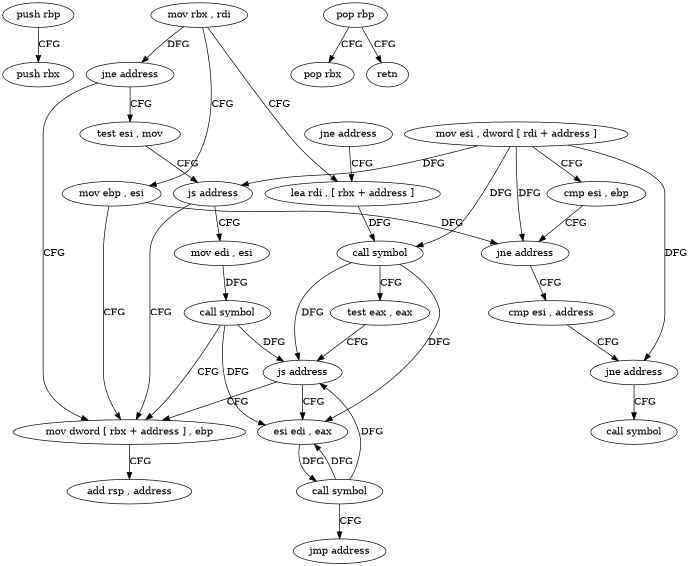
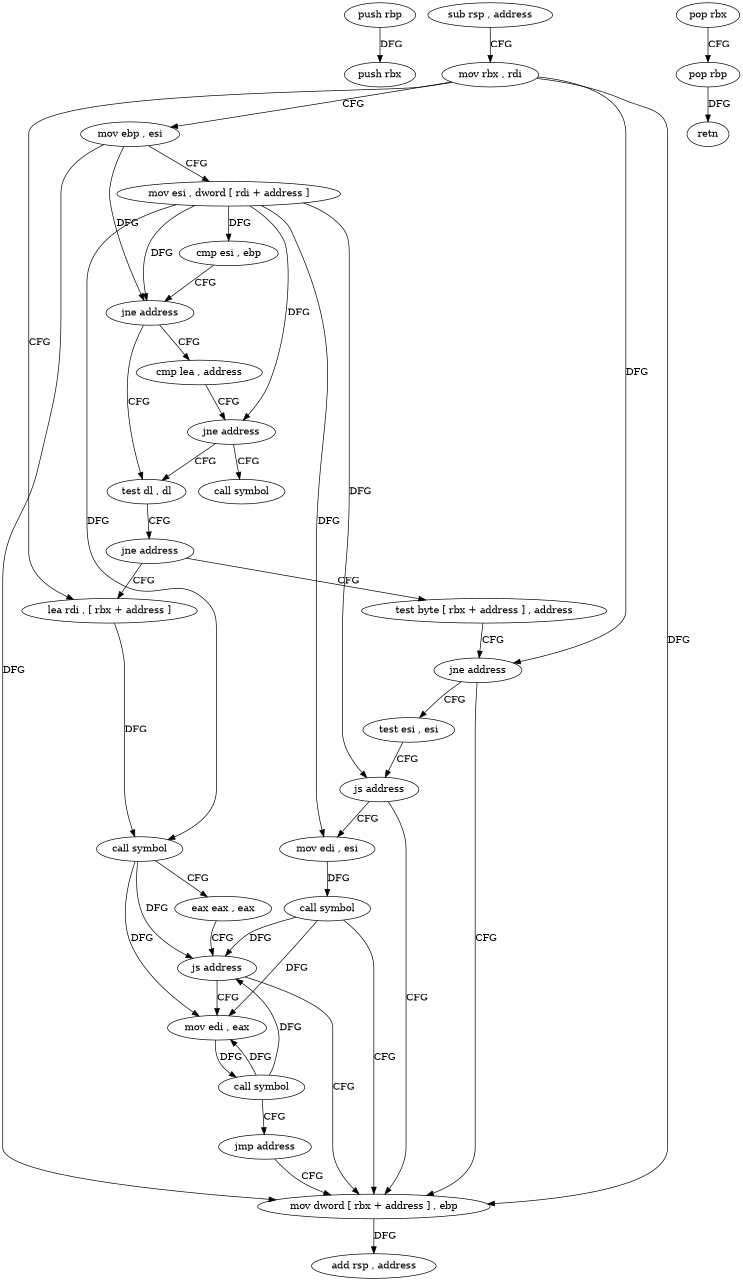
node "sub rsp , address": added
edge "pop rbp" -> "pop rbx": reversed
edge "push rbp" -> "push rbx": label "CFG" -> "DFG"
edge "pop rbp" -> "retn": label "CFG" -> "DFG"
node "test esi , mov": label "test esi , mov" -> "test esi , esi"
edge "mov ebp , esi" -> "mov esi , dword [ rdi + address ]": added, label "CFG"
edge "mov esi , dword [ rdi + address ]" -> "cmp esi , ebp": label "CFG" -> "DFG"
edge "mov ebp , esi" -> "mov dword [ rbx + address ] , ebp": label "CFG" -> "DFG"
node "test eax , eax": label "test eax , eax" -> "eax eax , eax"
node "cmp esi , address": label "cmp esi , address" -> "cmp lea , address"
node "esi edi , eax": label "esi edi , eax" -> "mov edi , eax"
edge "mov dword [ rbx + address ] , ebp" -> "add rsp , address": label "CFG" -> "DFG"
node "test dl , dl": added
edge "mov esi , dword [ rdi + address ]" -> "mov edi , esi": added, label "DFG"
node "test byte [ rbx + address ] , address": added
edge "mov rbx , rdi" -> "mov dword [ rbx + address ] , ebp": added, label "DFG"
edge "jmp address" -> "mov dword [ rbx + address ] , ebp": added, label "CFG"
